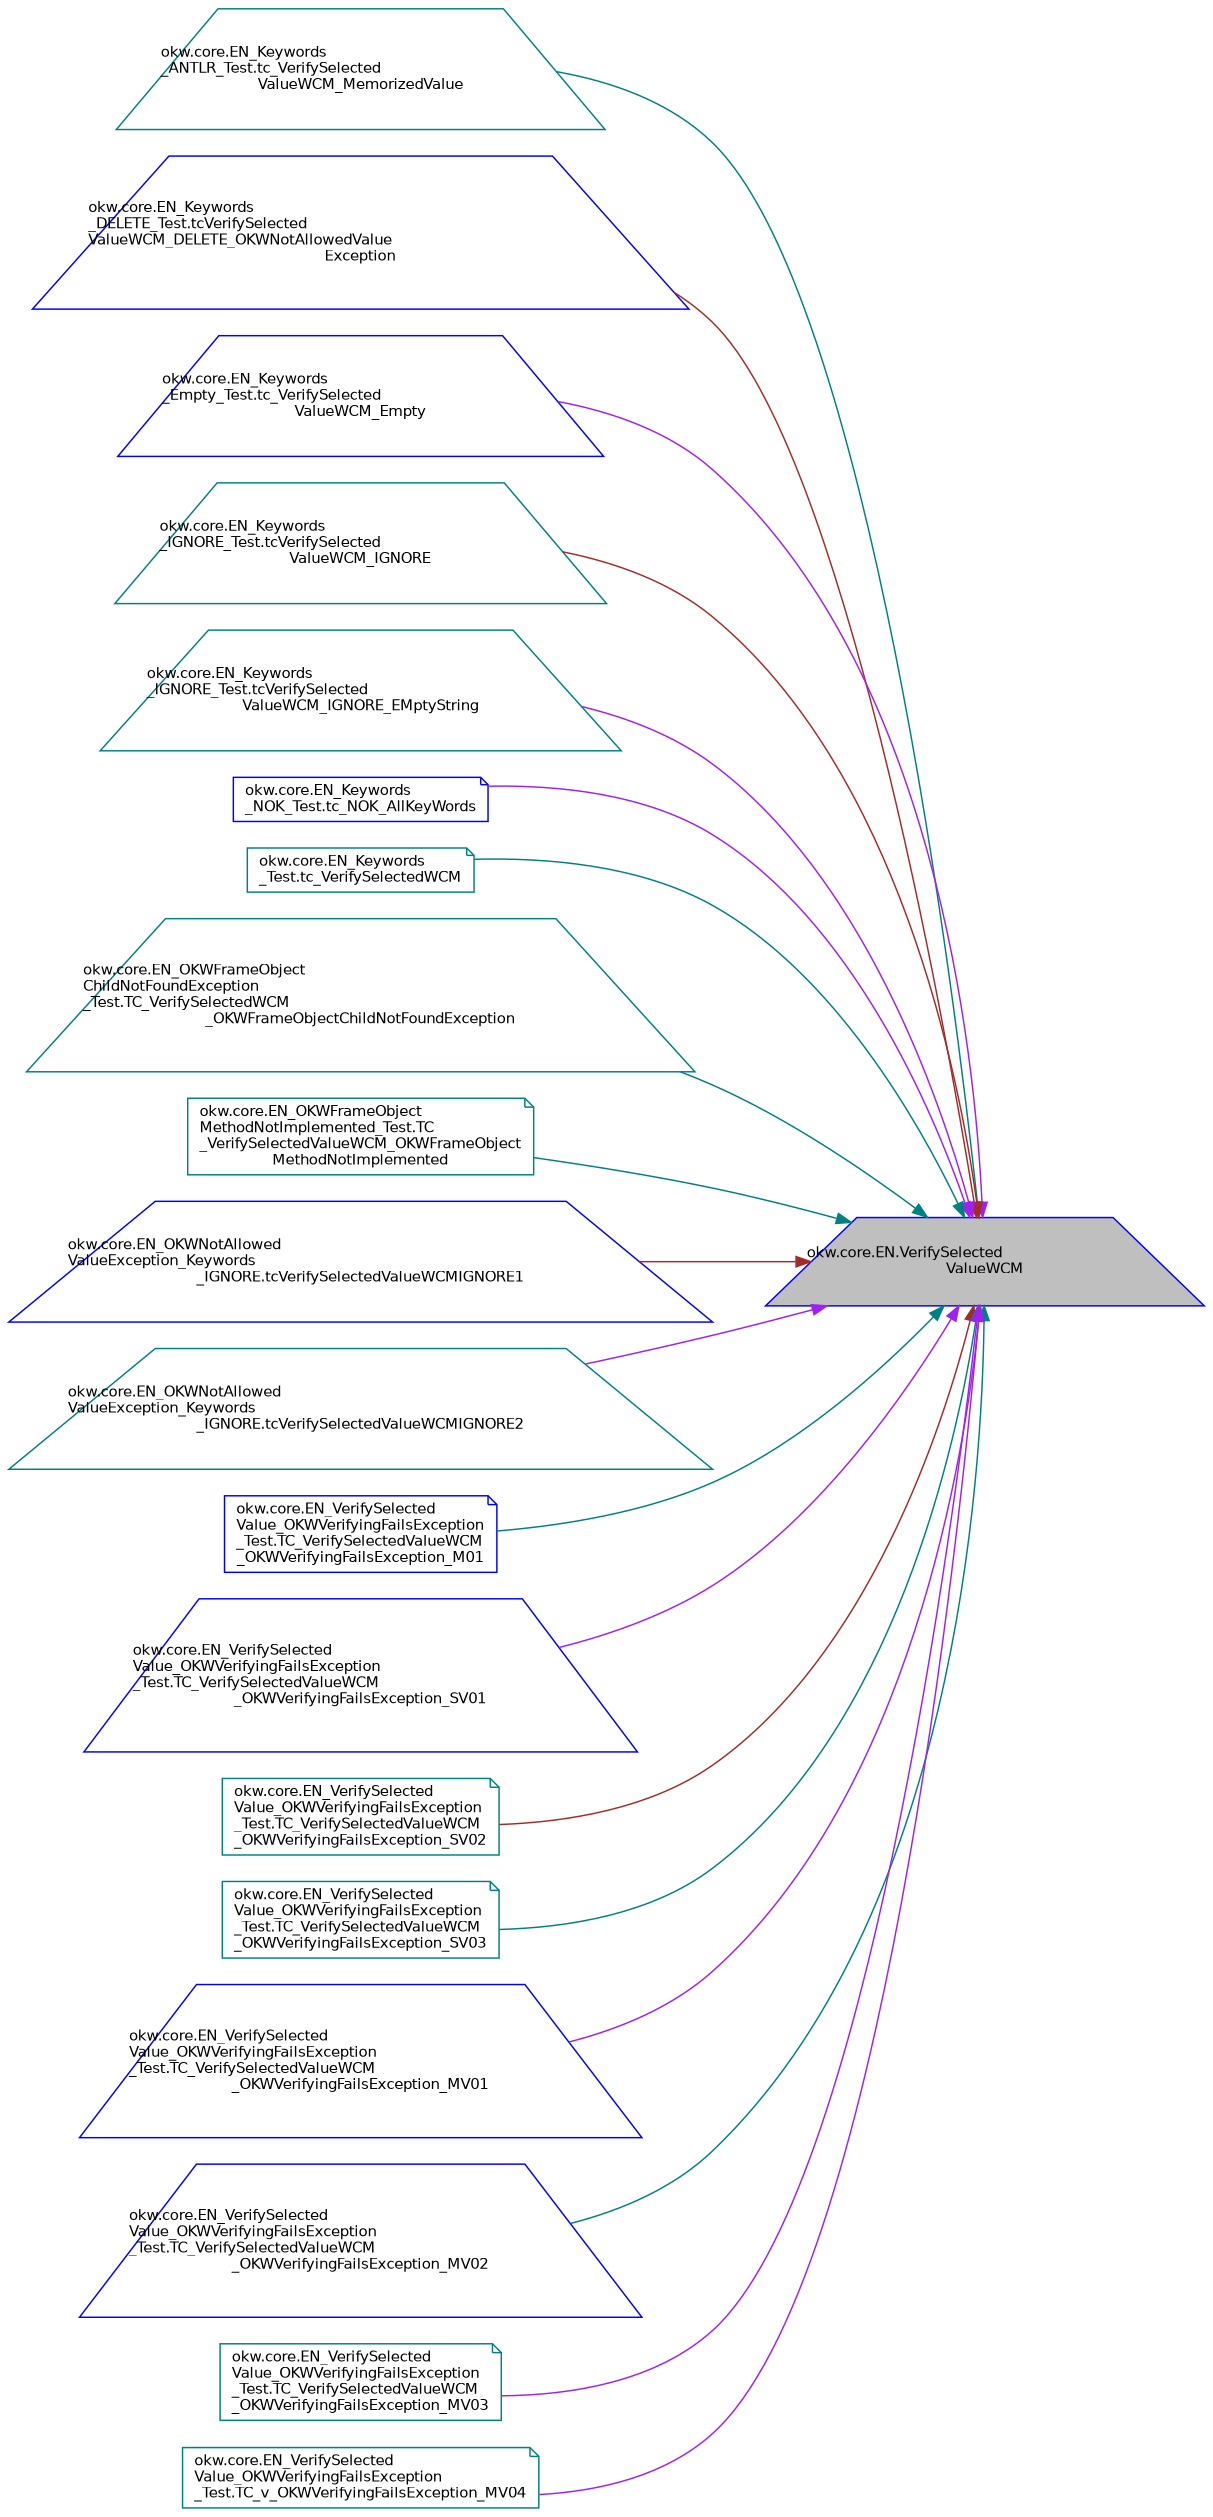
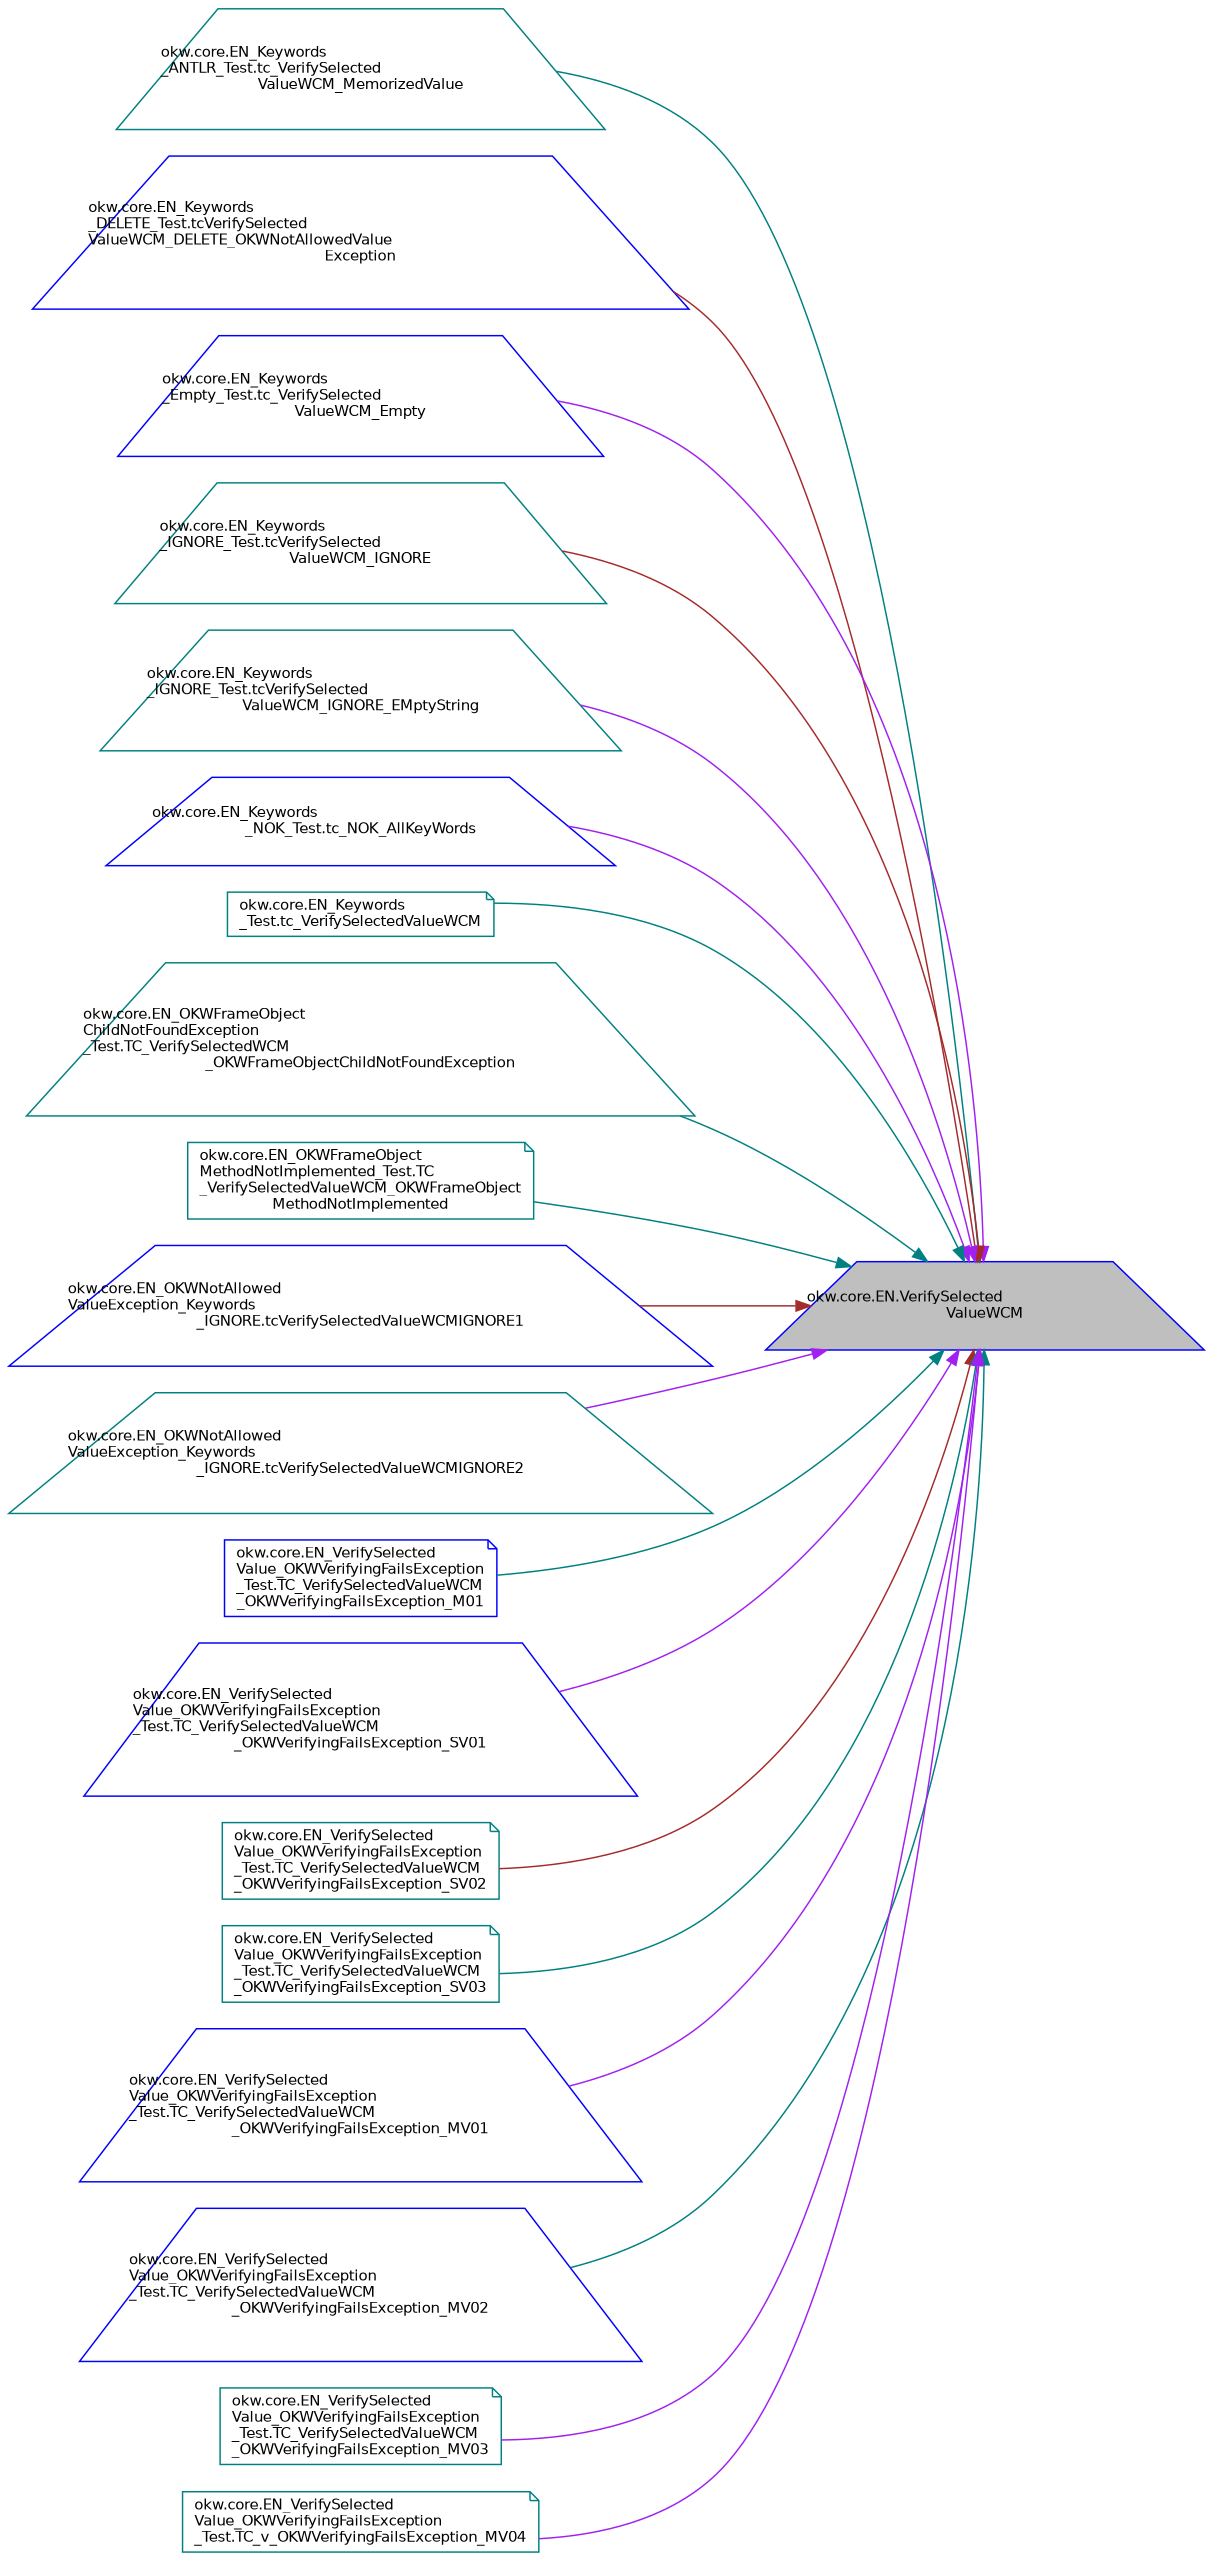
node "okw.core.EN_Keywords _NOK_Test.tc_NOK_AllKeyWords": shape note -> trapezium
node "okw.core.EN_Keywords _Test.tc_VerifySelectedWCM": label "okw.core.EN_Keywords _Test.tc_VerifySelectedWCM" -> "okw.core.EN_Keywords _Test.tc_VerifySelectedValueWCM"
